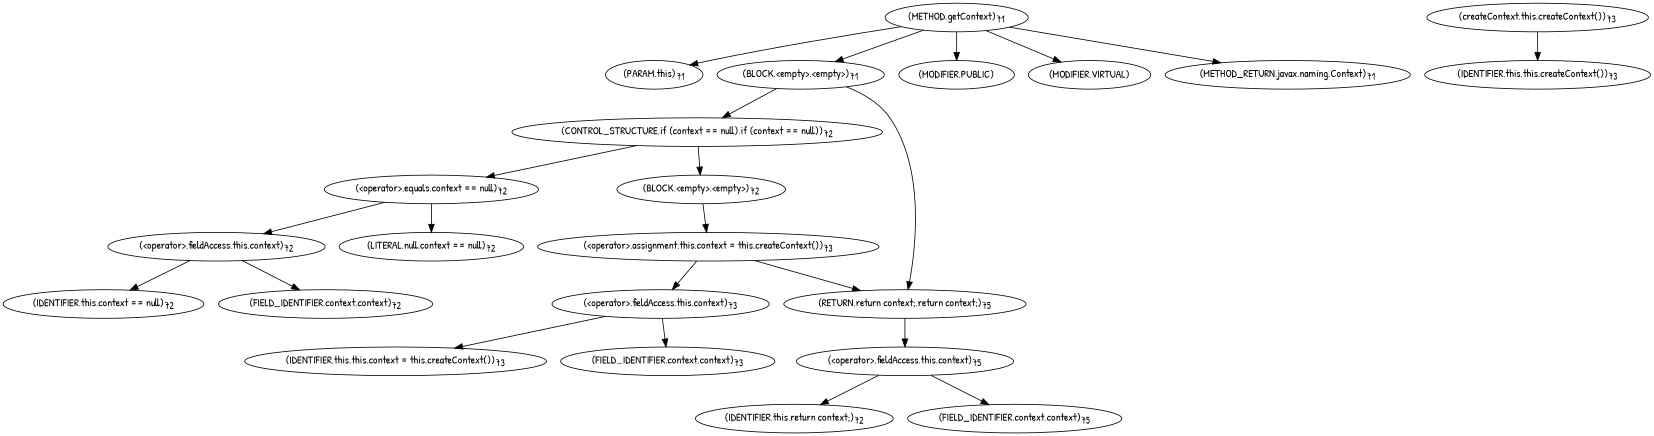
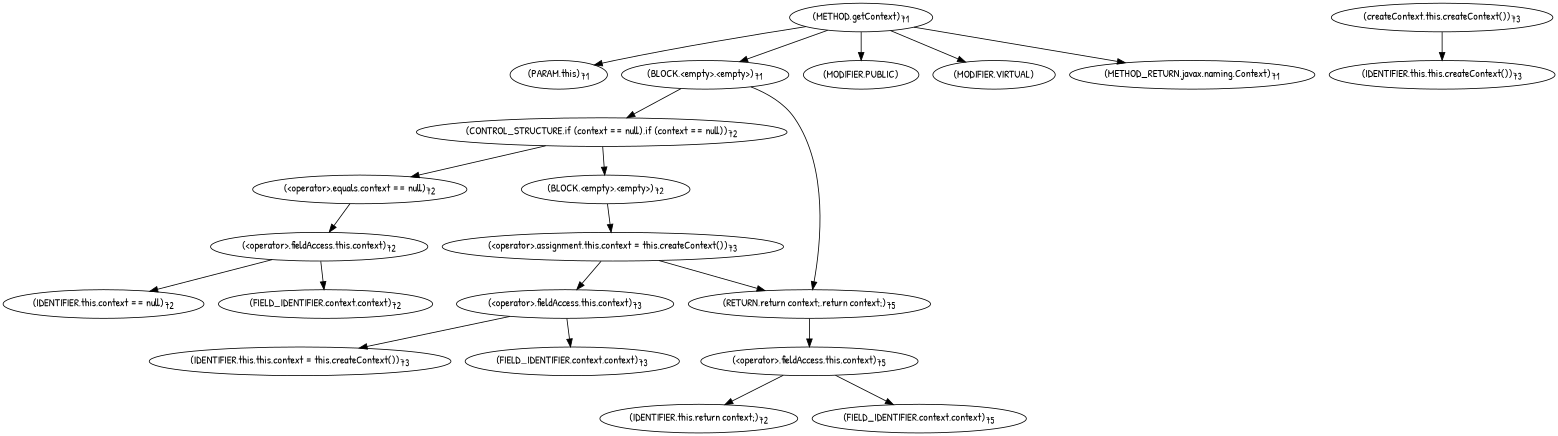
node "(LITERAL,null,context == null)": removed
